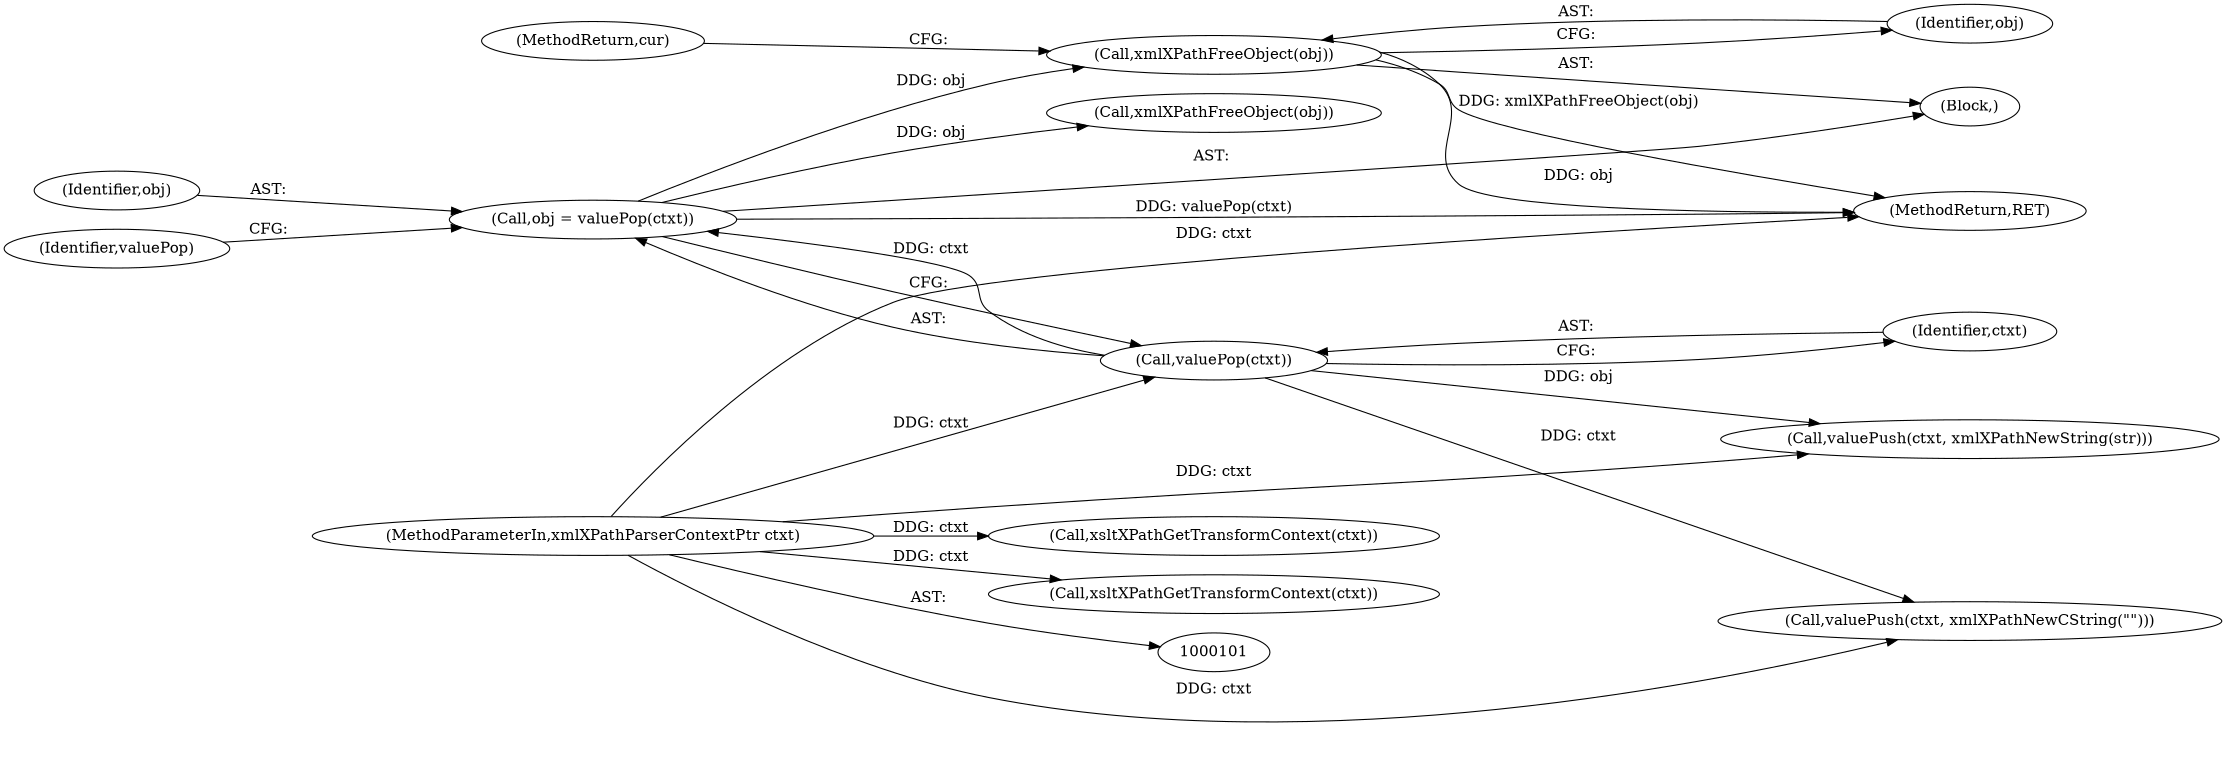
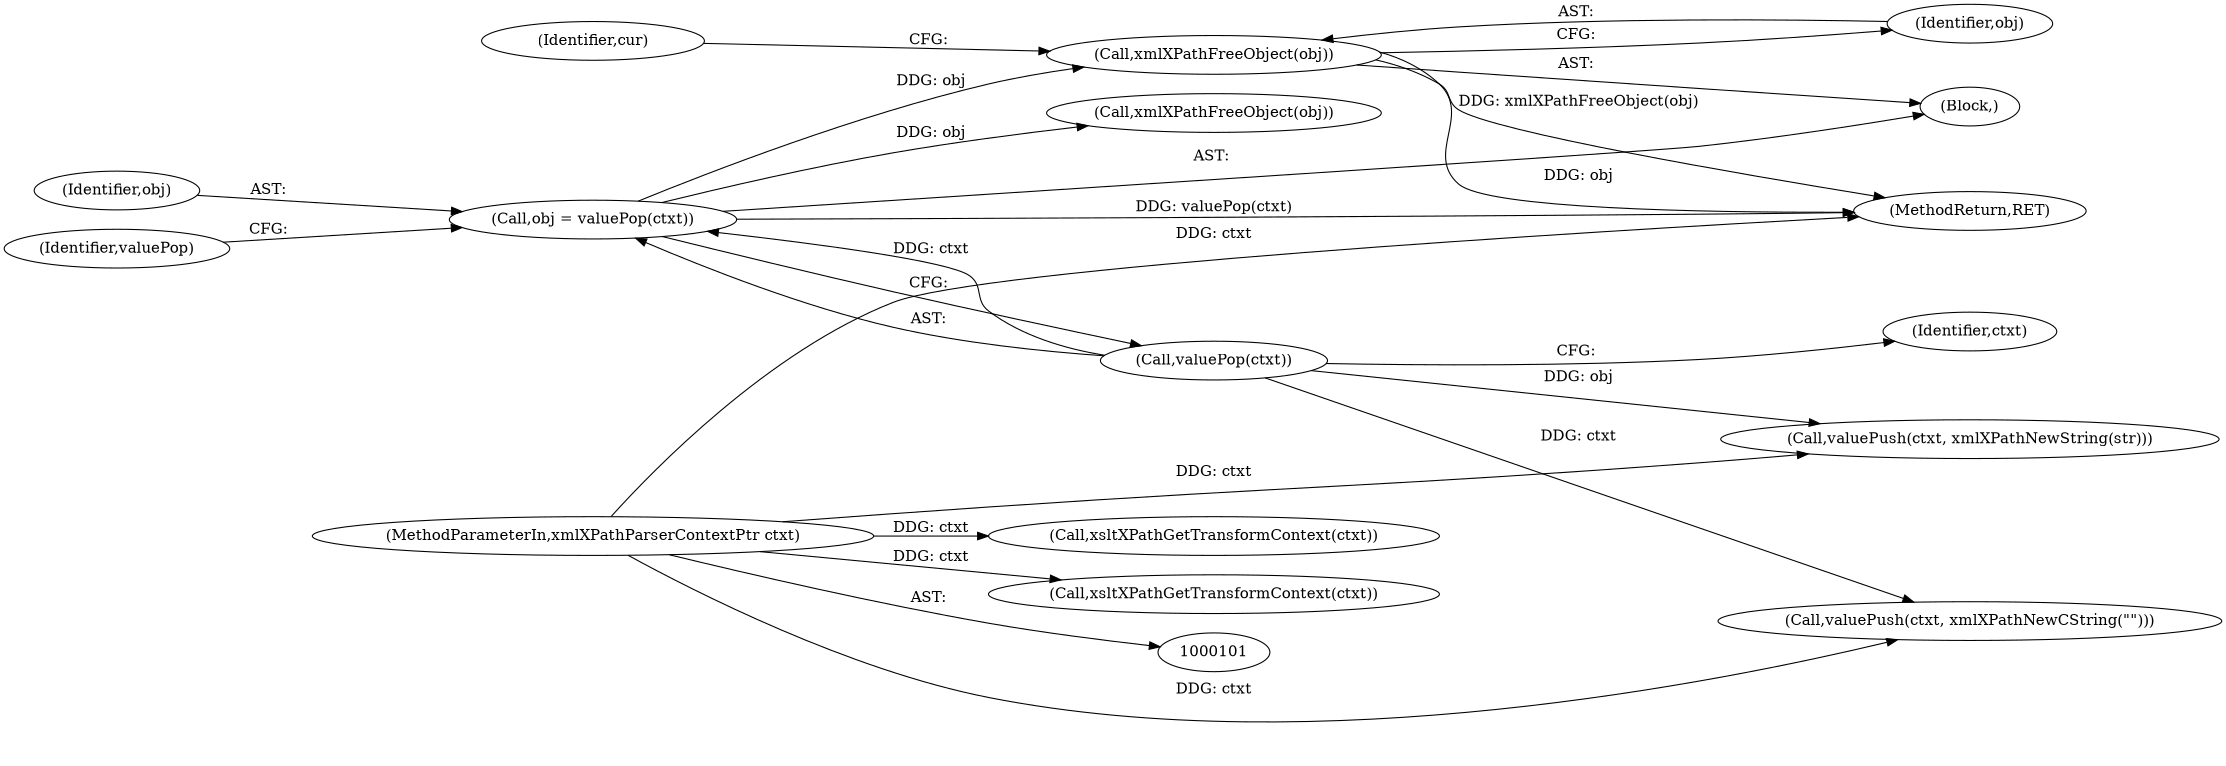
node "(MethodReturn,cur)": label "(MethodReturn,cur)" -> "(Identifier,cur)"
edge "(Identifier,ctxt)" -> "(Call,valuePop(ctxt))": removed, label "AST:"
edge "(MethodParameterIn,xmlXPathParserContextPtr ctxt)" -> "(Call,valuePop(ctxt))": removed, label "DDG: ctxt"
